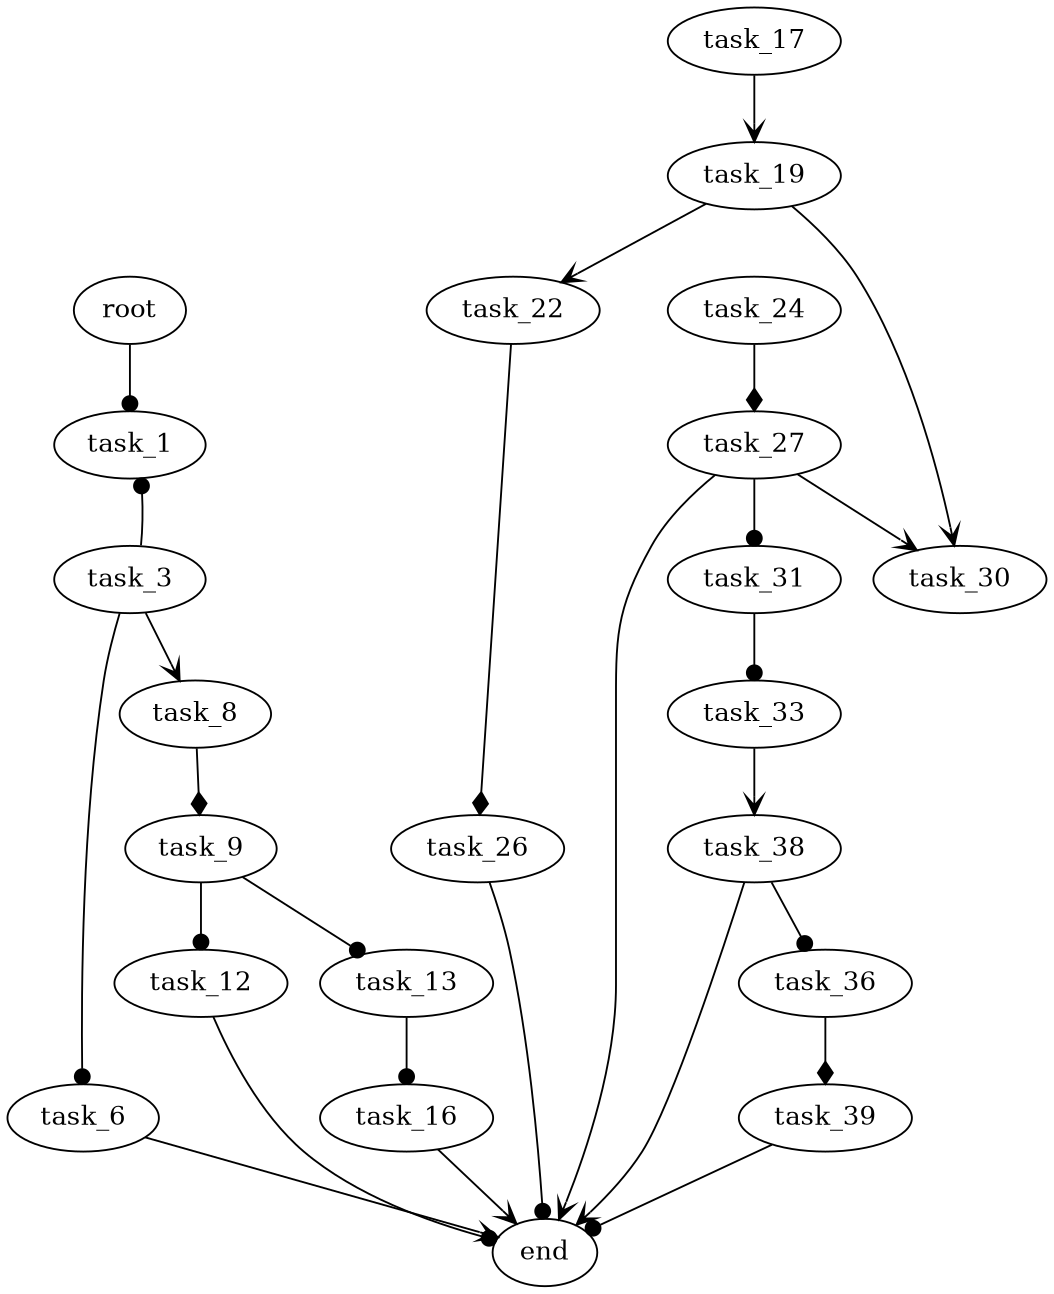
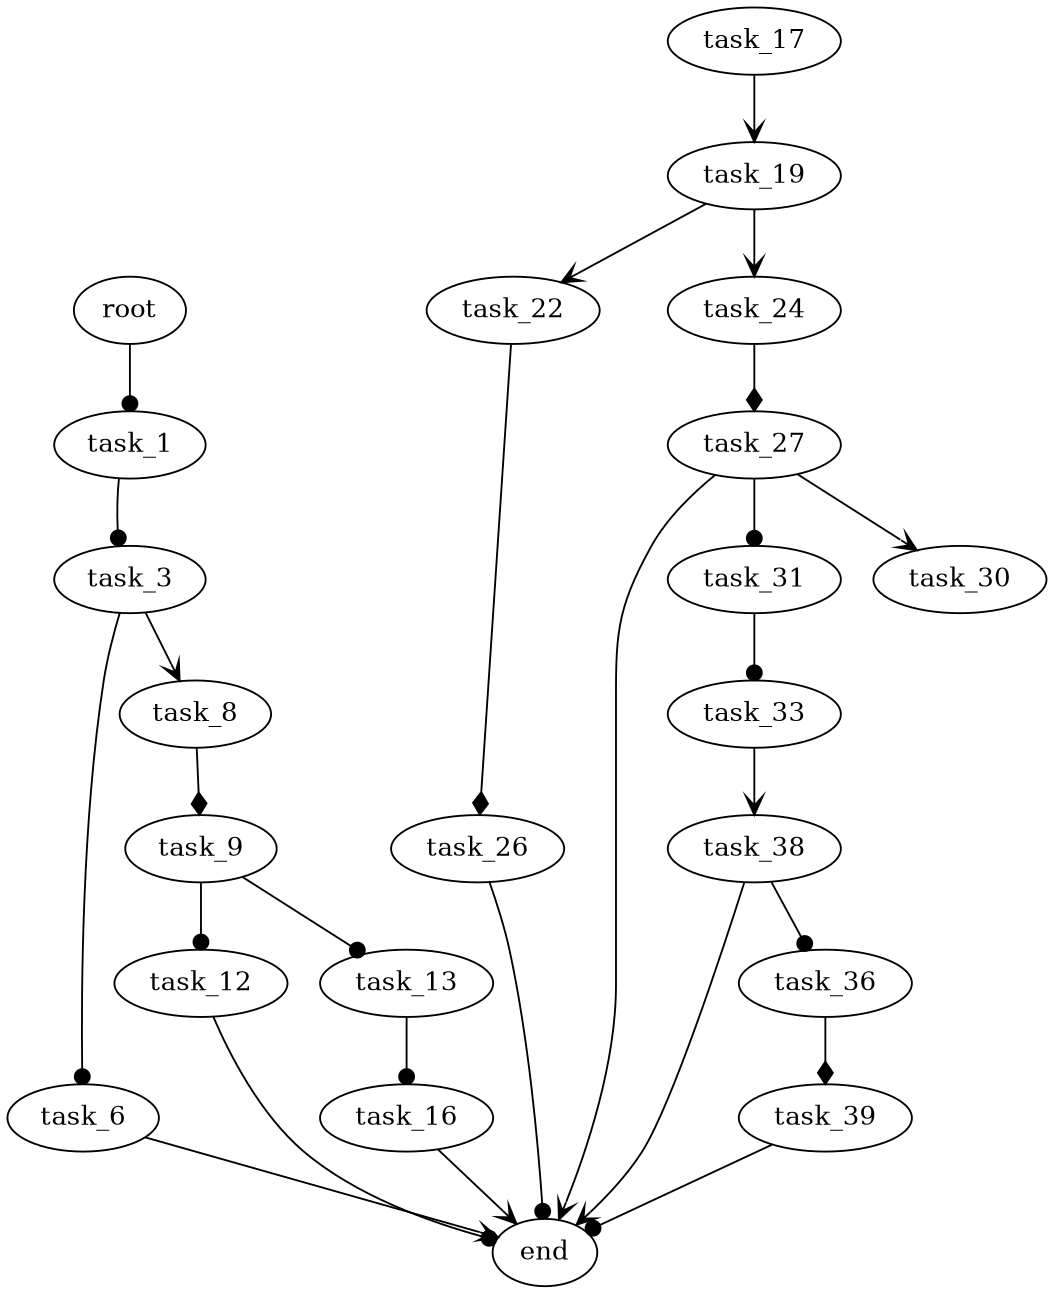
edge "task_19" -> "task_30": now "task_19" -> "task_24"
edge "task_3" -> "task_1": reversed
